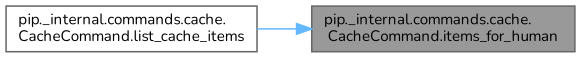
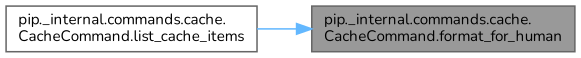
node "pip._internal.commands.cache. CacheCommand.items_for_human": label "pip._internal.commands.cache. CacheCommand.items_for_human" -> "pip._internal.commands.cache. CacheCommand.format_for_human"
